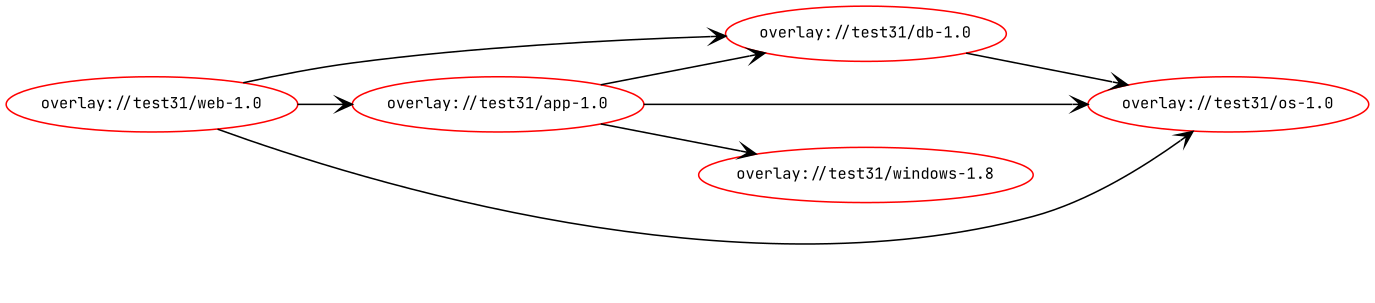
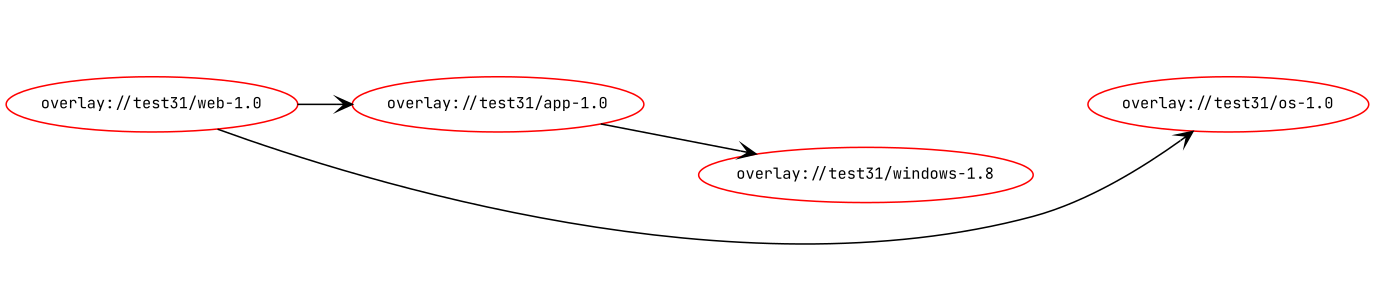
node "overlay://test31/db-1.0": removed
edge "overlay://test31/app-1.0" -> "overlay://test31/os-1.0": removed
